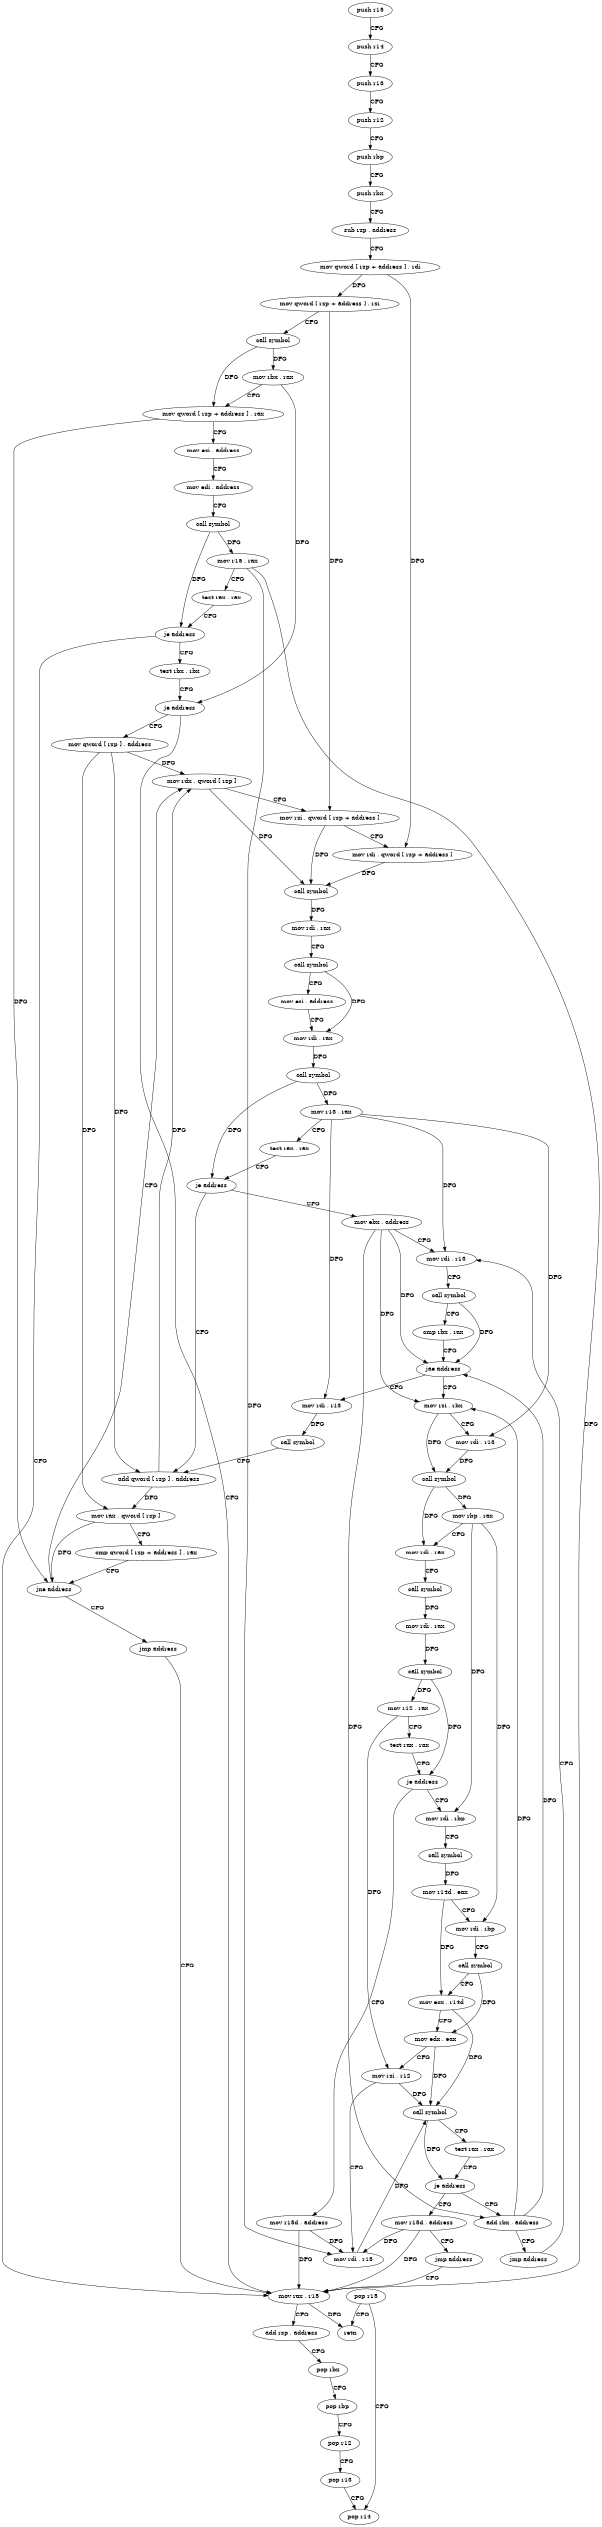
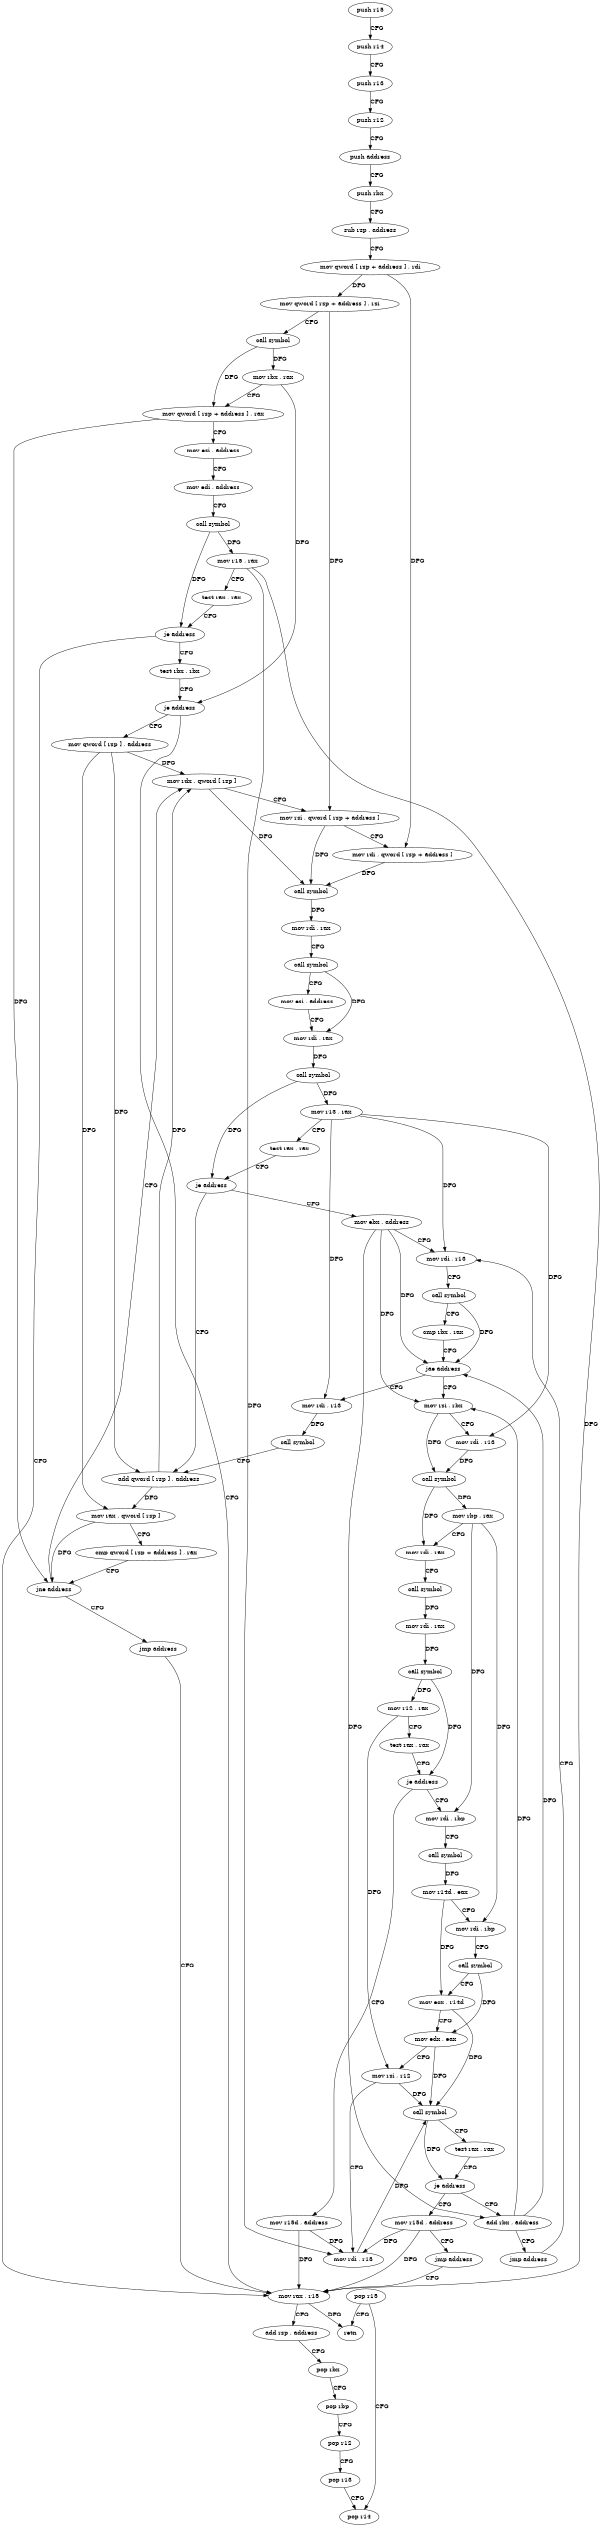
node "push rbp": label "push rbp" -> "push address"
